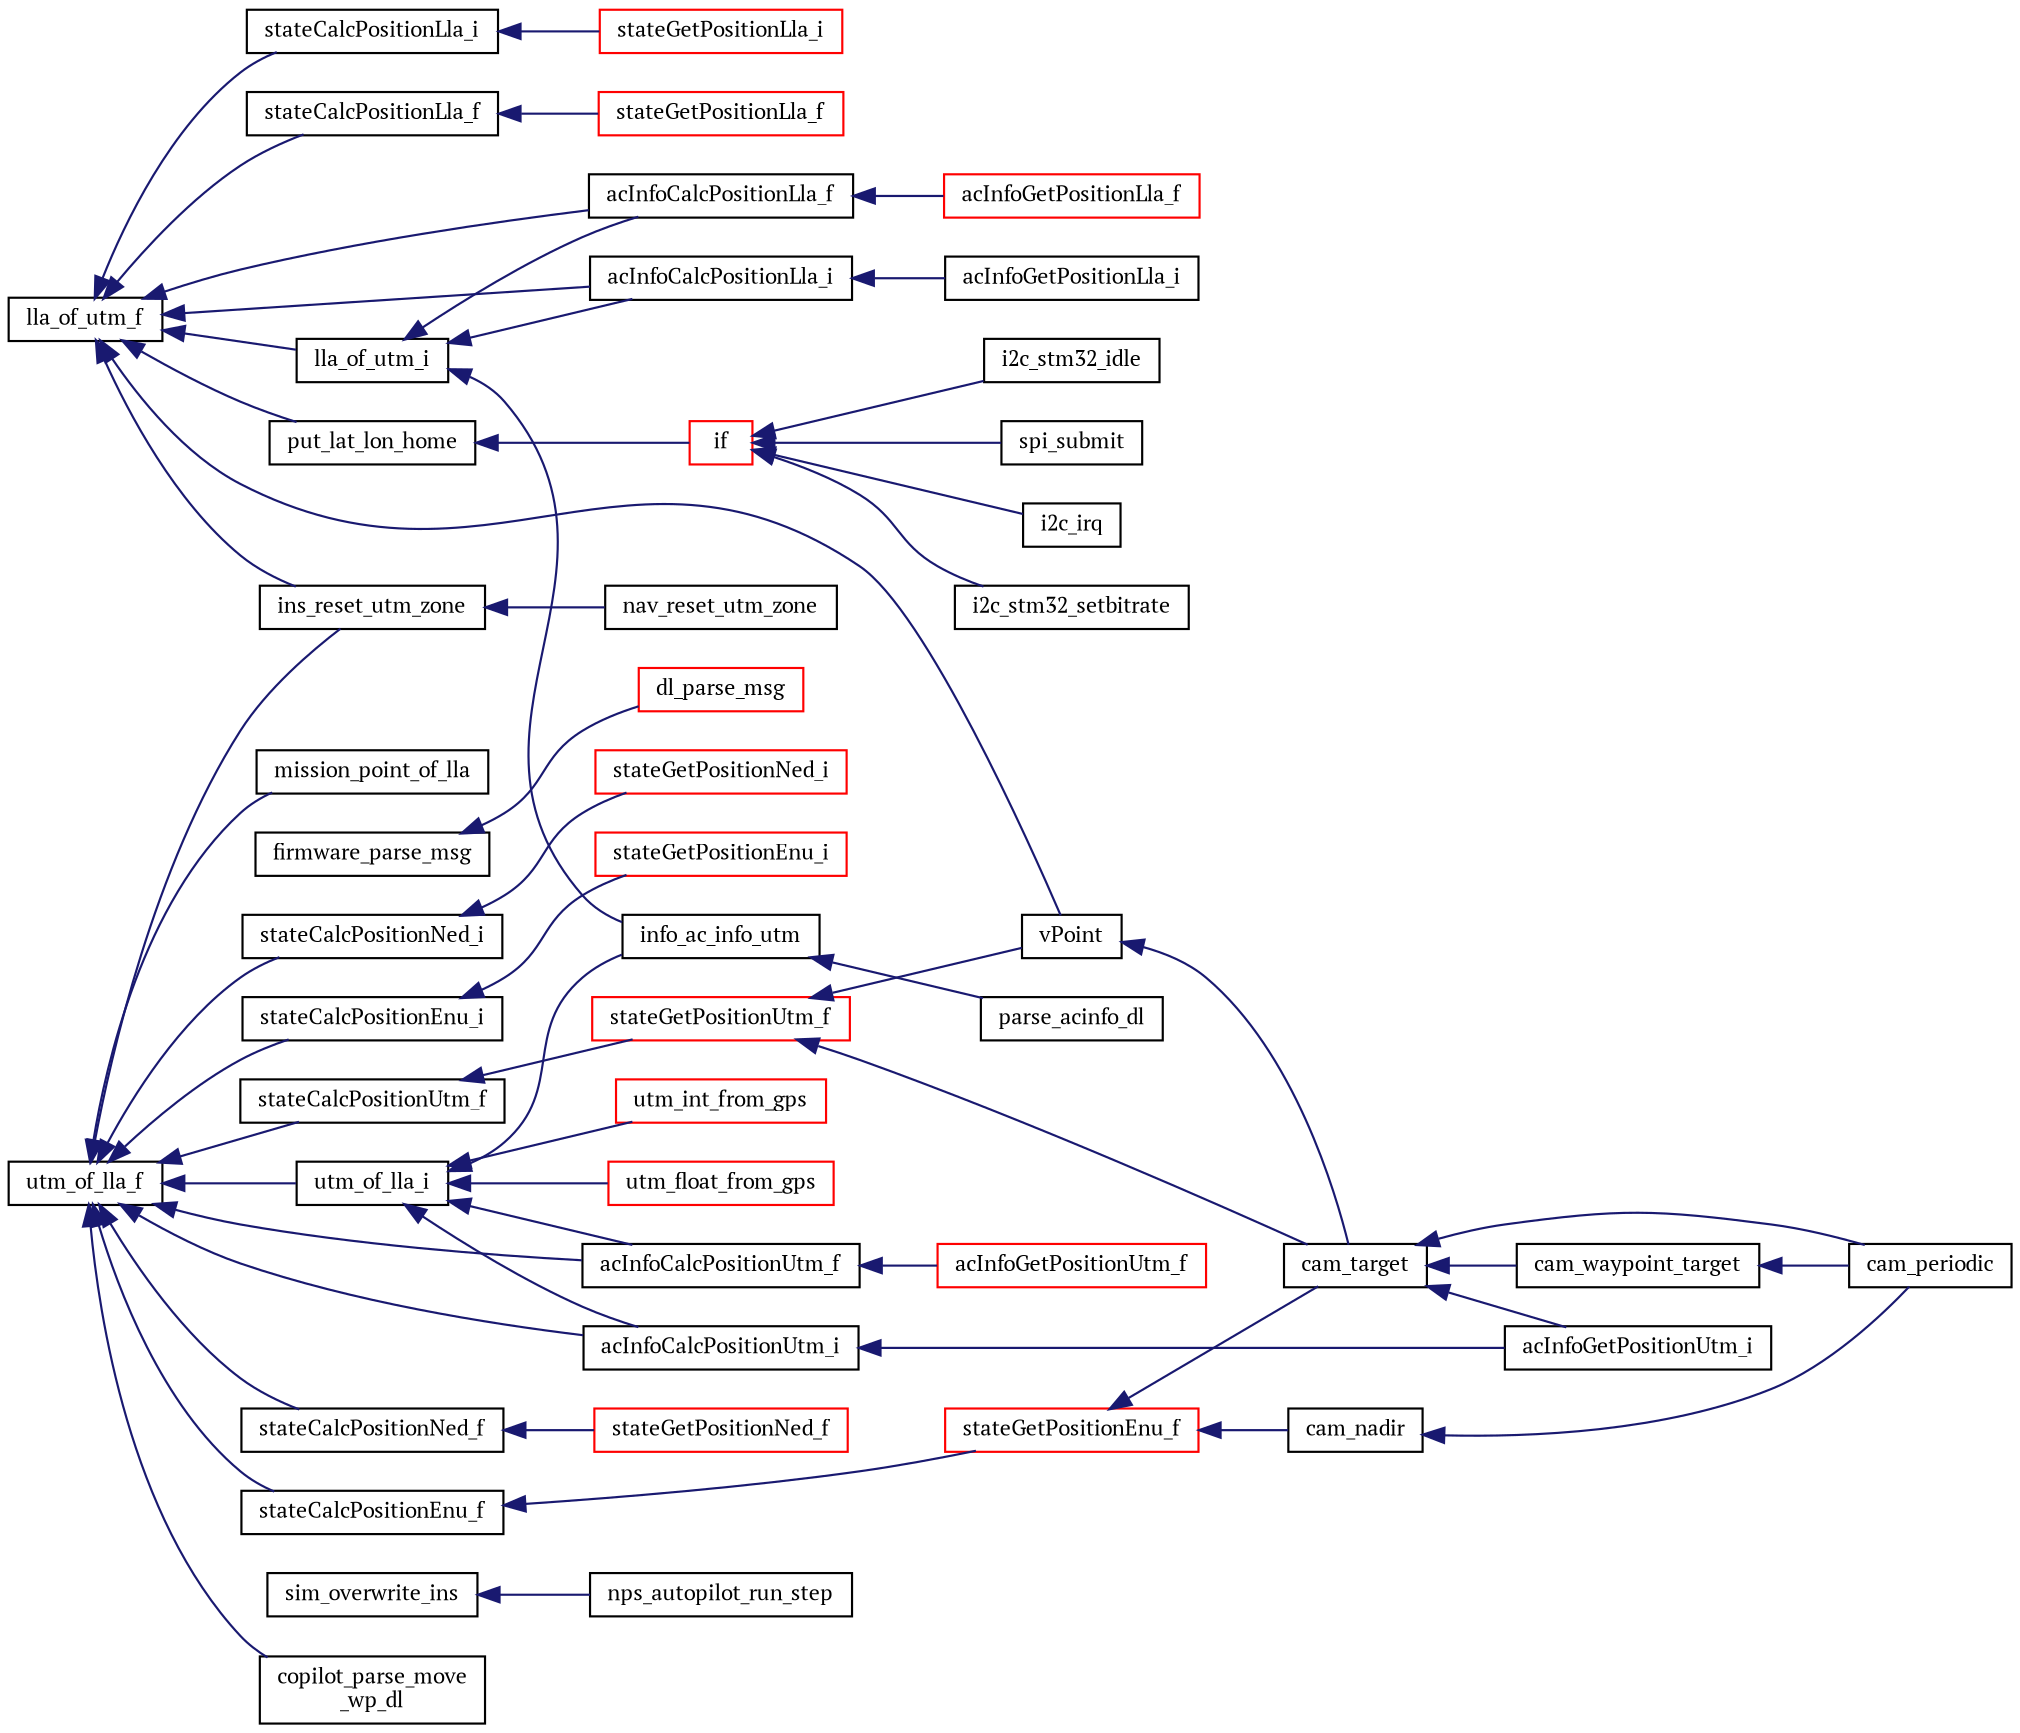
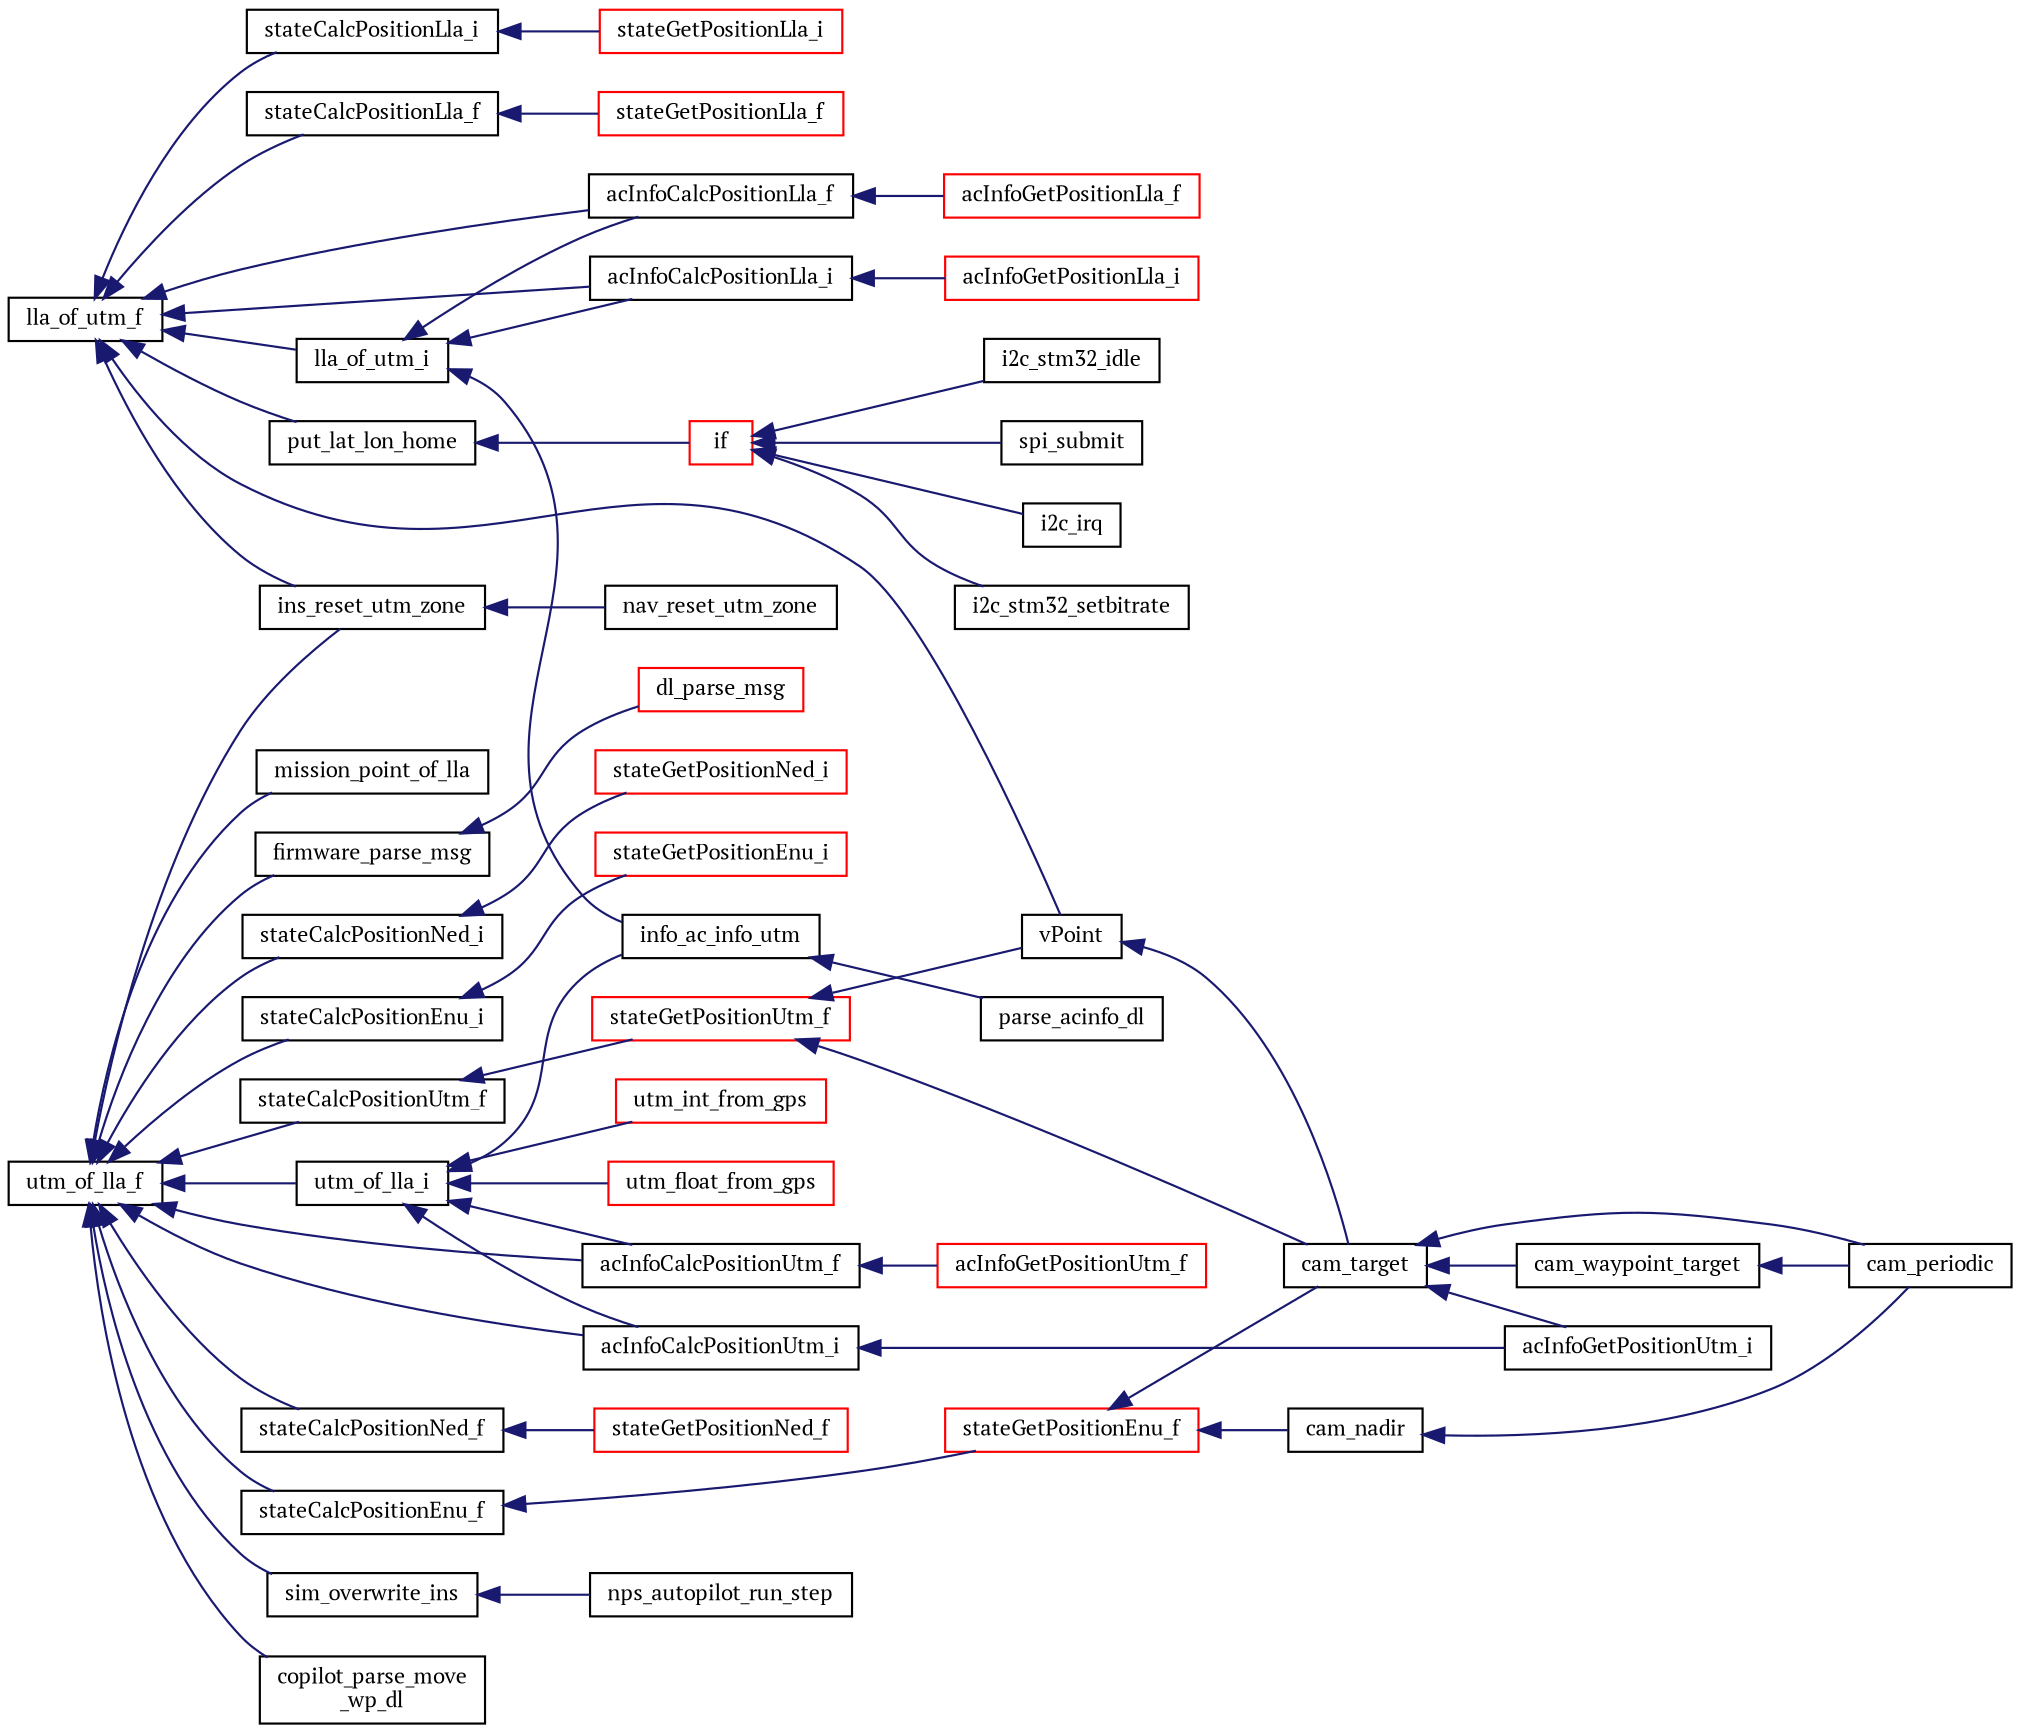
node "acInfoGetPositionLla_i": color black -> red
edge "firmware_parse_msg" -> "utm_of_lla_f": added
edge "sim_overwrite_ins" -> "utm_of_lla_f": added
